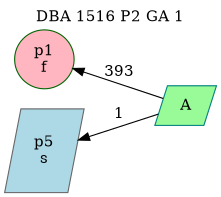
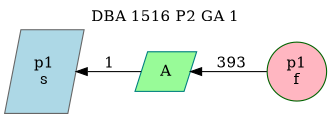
edge "A" -> "p1 f": reversed
node "p5 s": label "p5 s" -> "p1 s"
